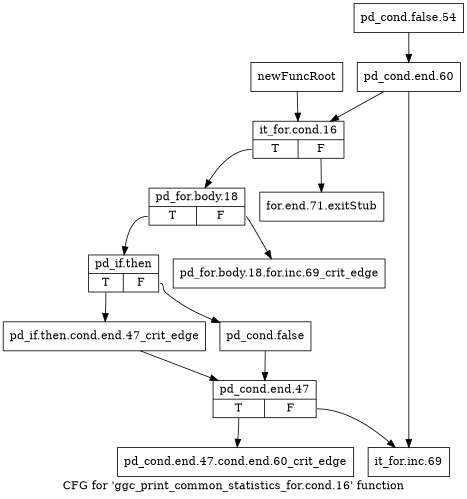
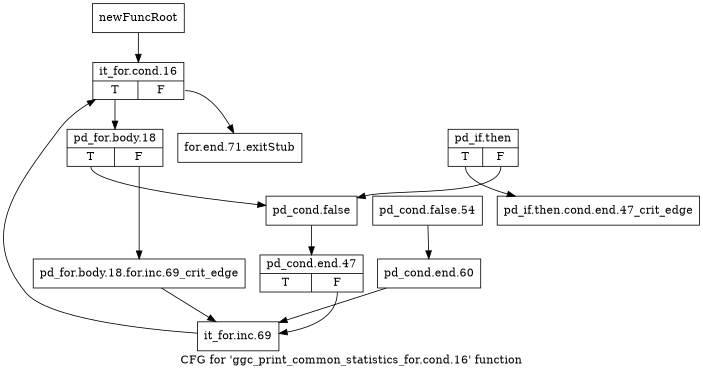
edge "pd_cond.end.60" -> "it_for.cond.16": now "it_for.inc.69" -> "it_for.cond.16"
edge "pd_for.body.18" -> "pd_if.then": now "pd_for.body.18" -> "pd_cond.false"
edge "pd_for.body.18.for.inc.69_crit_edge" -> "it_for.inc.69": added
edge "pd_if.then.cond.end.47_crit_edge" -> "pd_cond.end.47": removed
node "pd_cond.end.47.cond.end.60_crit_edge": removed
